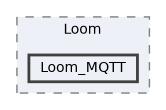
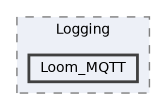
cluster "Loom": label "Loom" -> "Logging"
